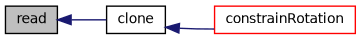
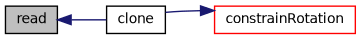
edge "constrainRotation" -> "clone": reversed
